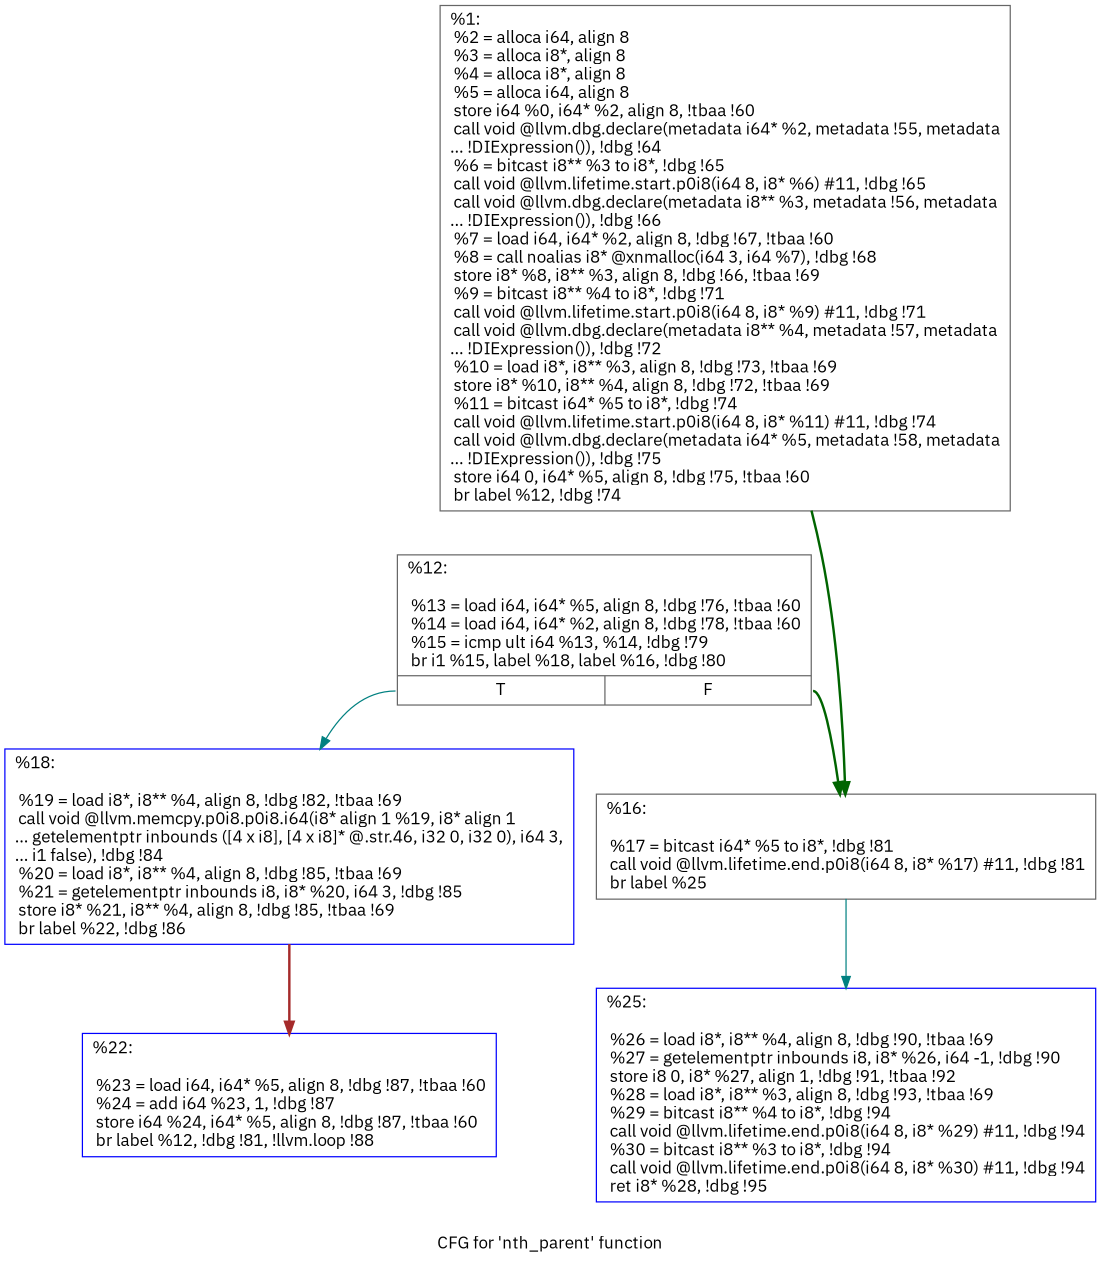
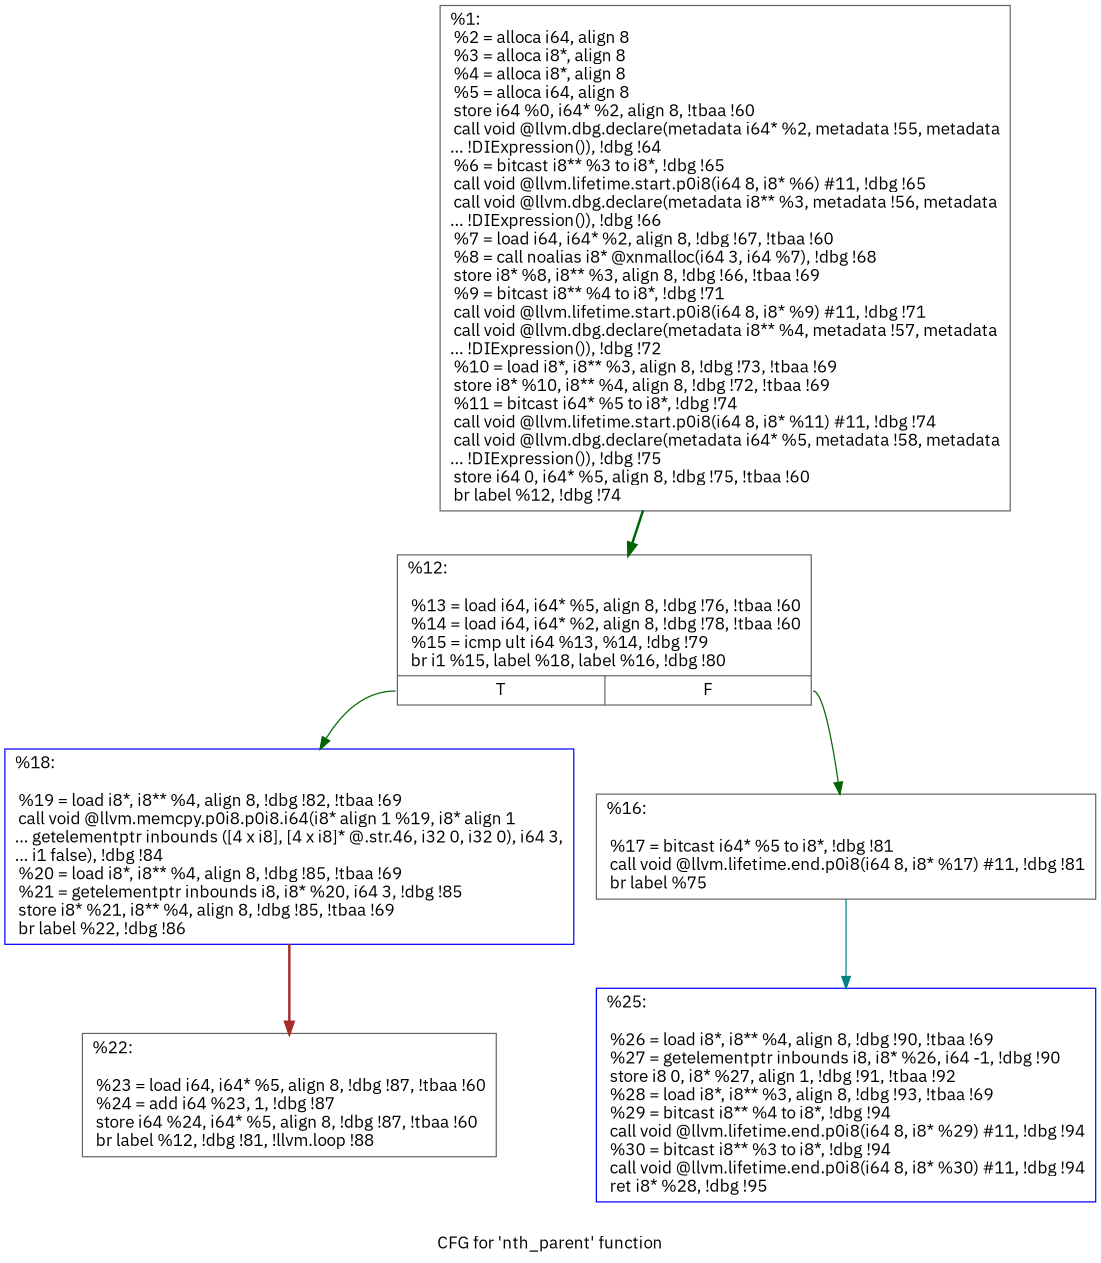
edge "%1:" -> "%16:": now "%1:" -> "%12:"
edge "%12:" -> "%18:": color teal -> darkgreen
edge "%12:" -> "%16:": style bold -> solid
node "%16:": text "br label %25" -> "br label %75"
node "%22:": color blue -> gray40
